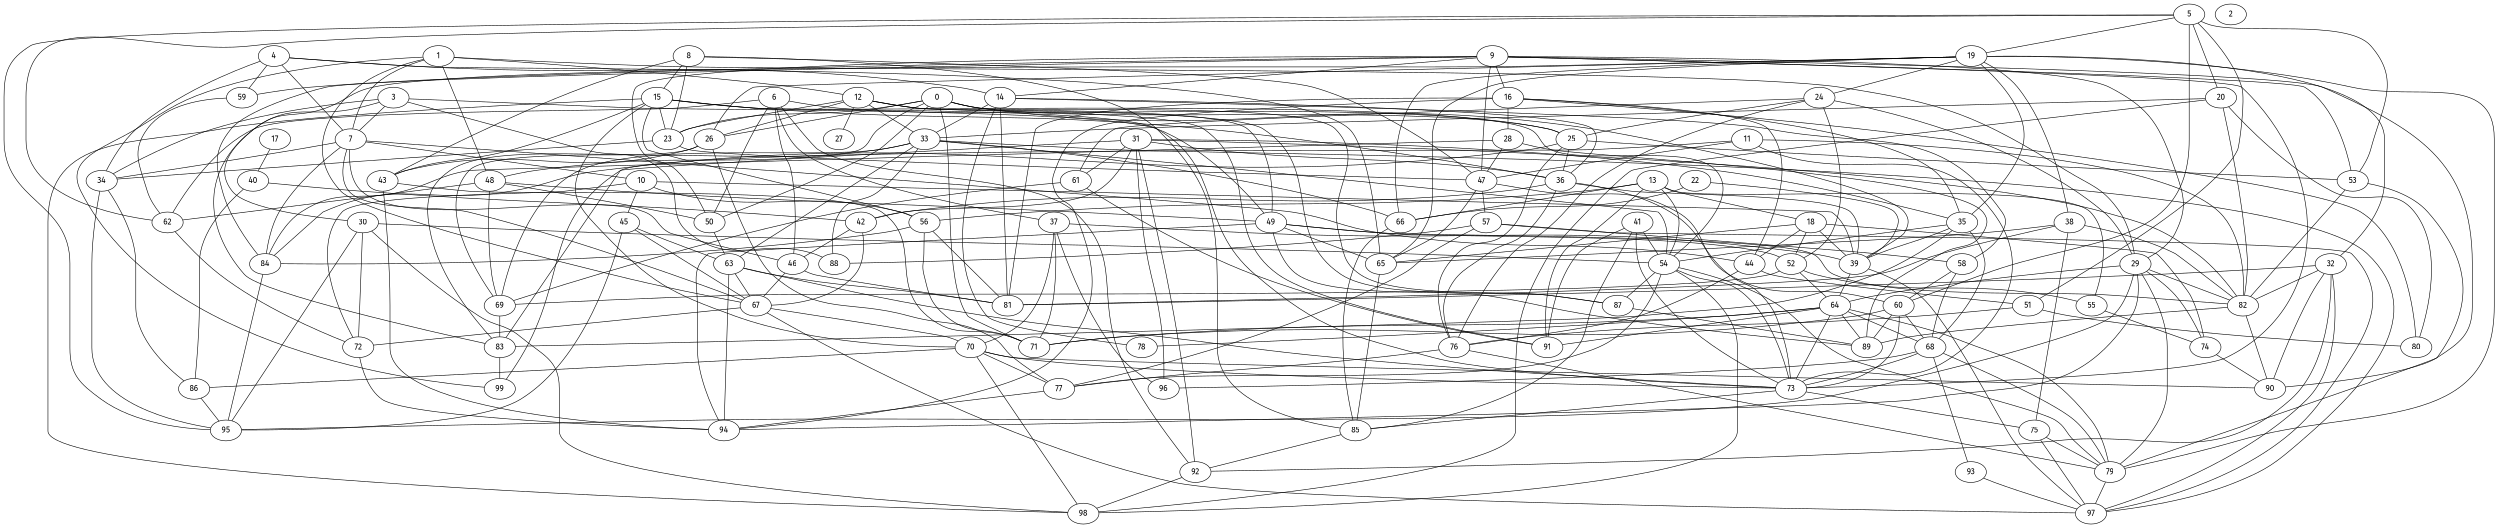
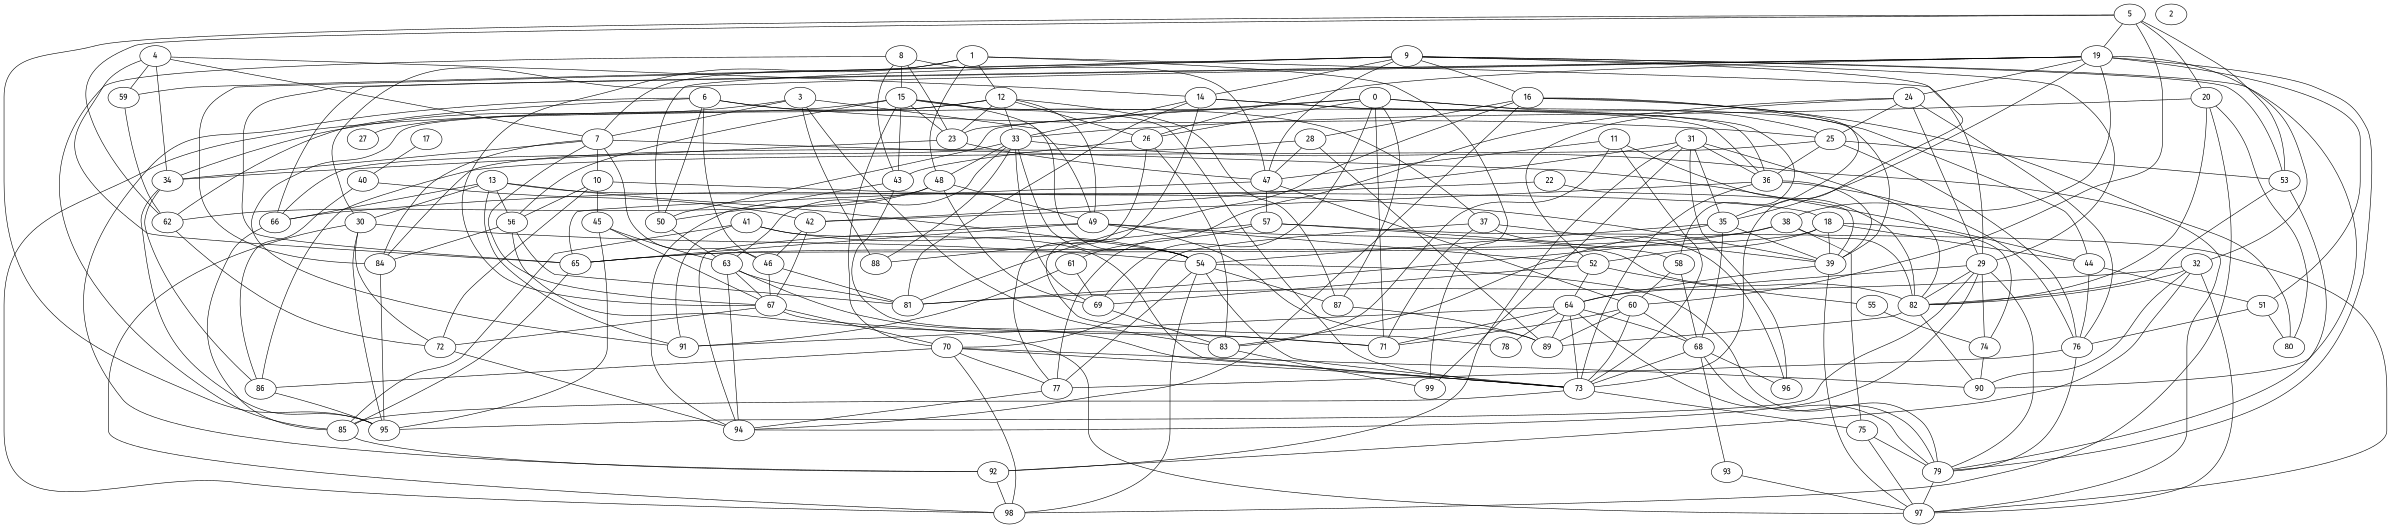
edge "25" -- "84": now "25" -- "86"
edge "31" -- "61": removed
edge "5" -- "51": now "19" -- "51"
edge "13" -- "55": now "13" -- "30"
